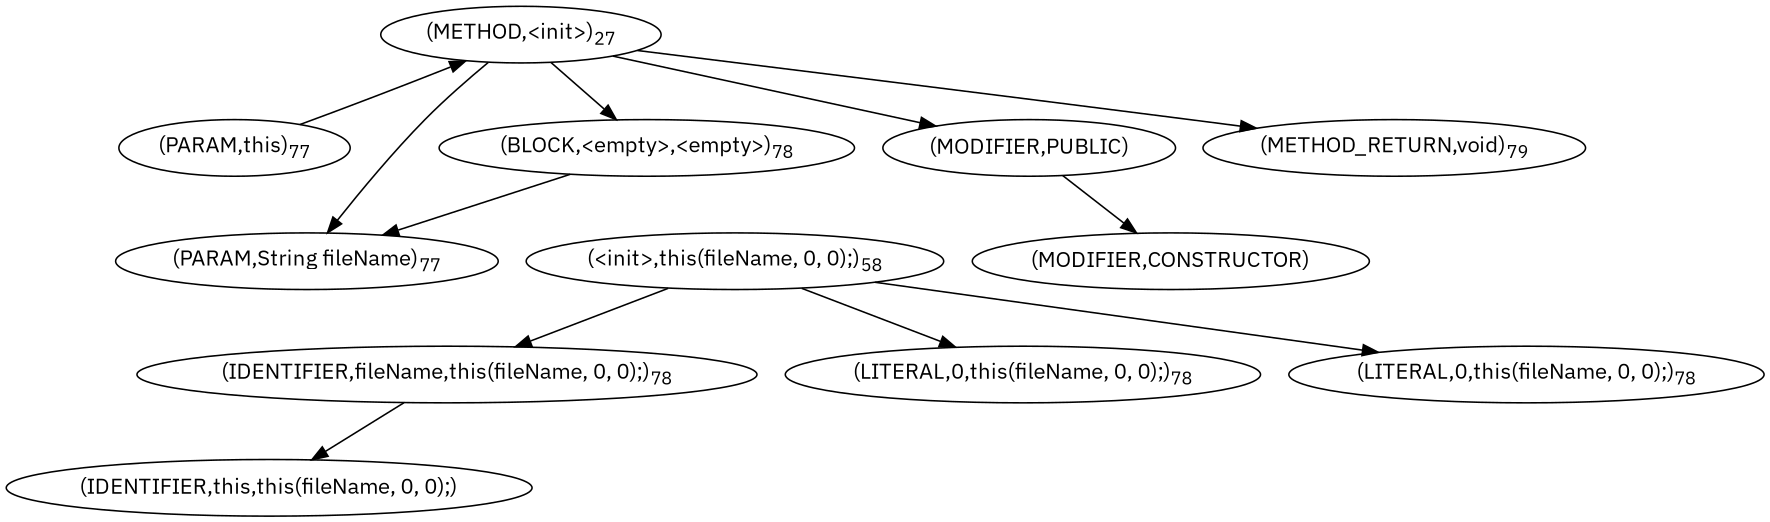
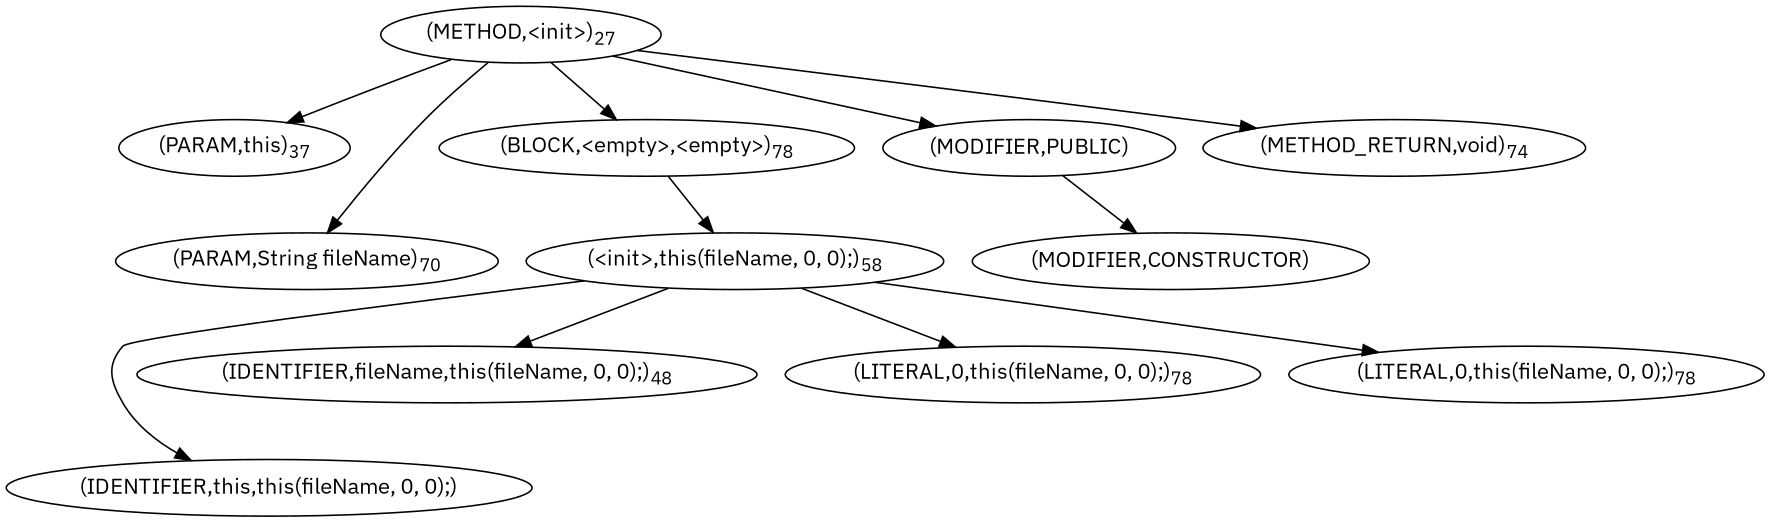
edge "(PARAM,this)" -> "(METHOD,<init>)": reversed
node "(PARAM,this)": text "77" -> "37"
node "(METHOD_RETURN,void)": text "79" -> "74"
edge "(BLOCK,<empty>,<empty>)" -> "(PARAM,String fileName)": now "(BLOCK,<empty>,<empty>)" -> "(<init>,this(fileName, 0, 0);)"
node "(PARAM,String fileName)": text "77" -> "70"
node "(IDENTIFIER,fileName,this(fileName, 0, 0);)": text "78" -> "48"
edge "(IDENTIFIER,fileName,this(fileName, 0, 0);)" -> "(IDENTIFIER,this,this(fileName, 0, 0);)": now "(<init>,this(fileName, 0, 0);)" -> "(IDENTIFIER,this,this(fileName, 0, 0);)"
